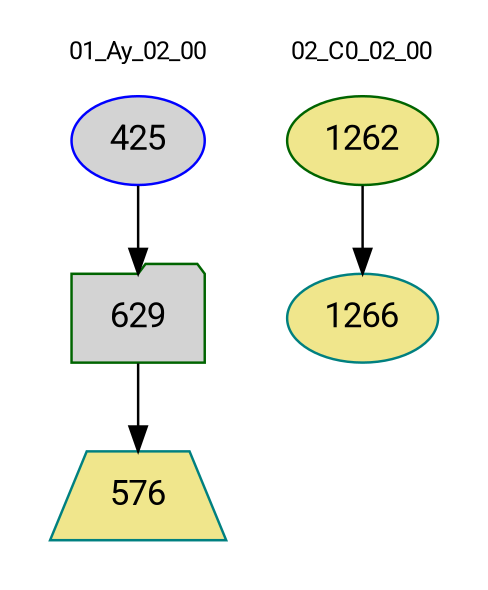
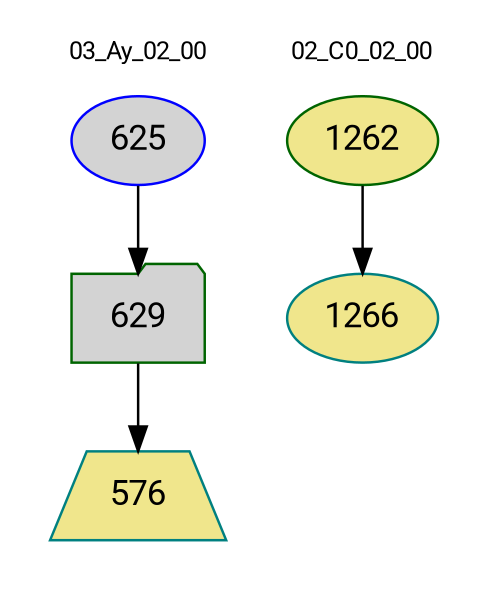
cluster "01_Ay_02_00": label "01_Ay_02_00" -> "03_Ay_02_00"
node "425": label "425" -> "625"
